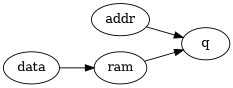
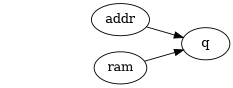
node "data": removed
